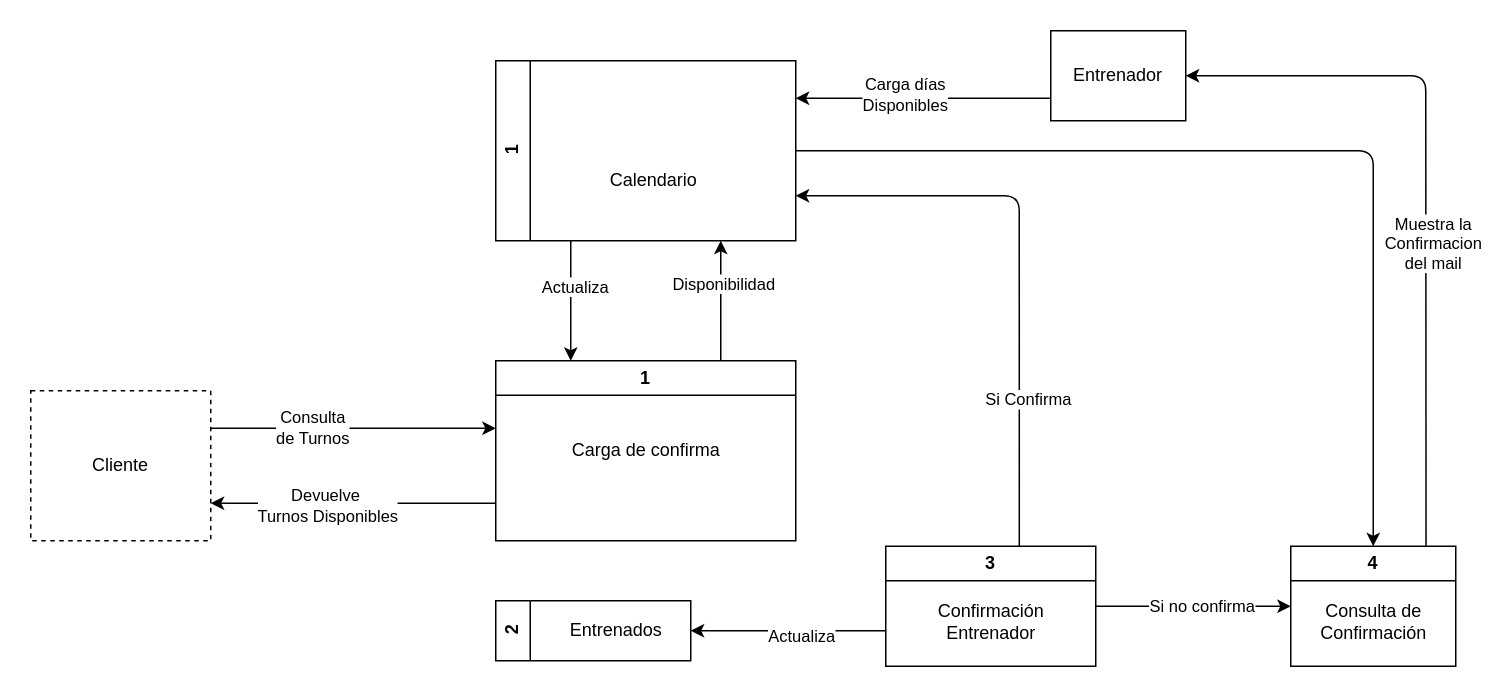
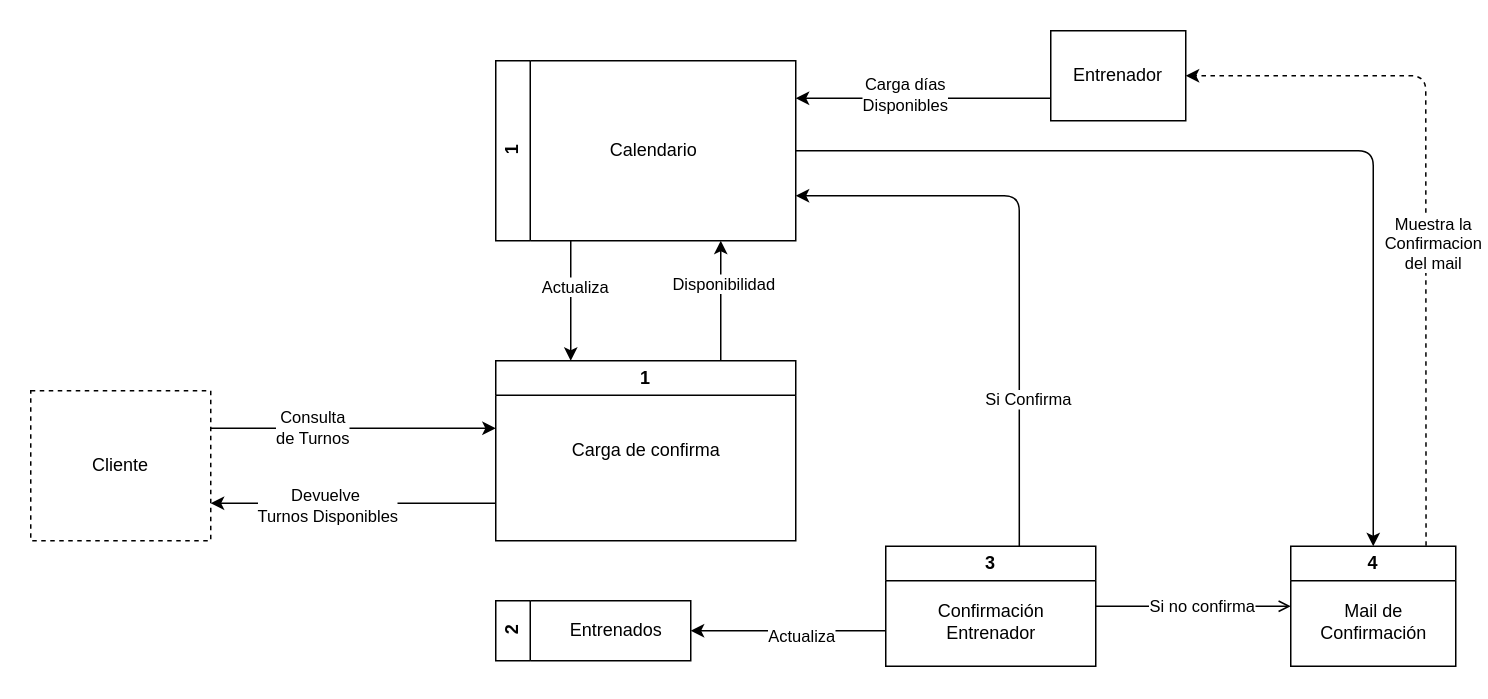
edge "4" -> "Entrenador": style solid -> dashed
node "Calendario": moved (653, 181) -> (653, 151)
edge "3" -> "4": arrowhead classic -> open
node "Consulta de Confirmación": label "Consulta de Confirmación" -> "Mail de Confirmación"
